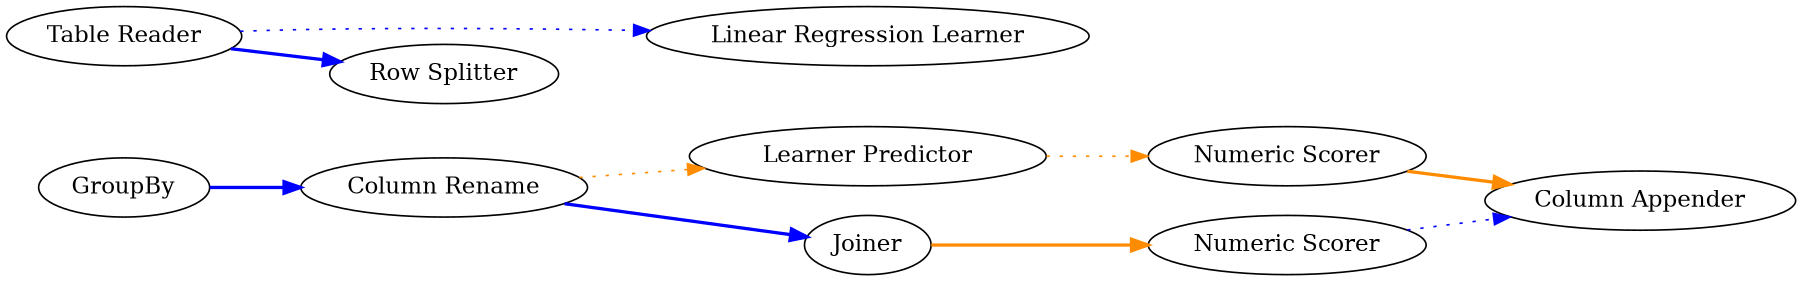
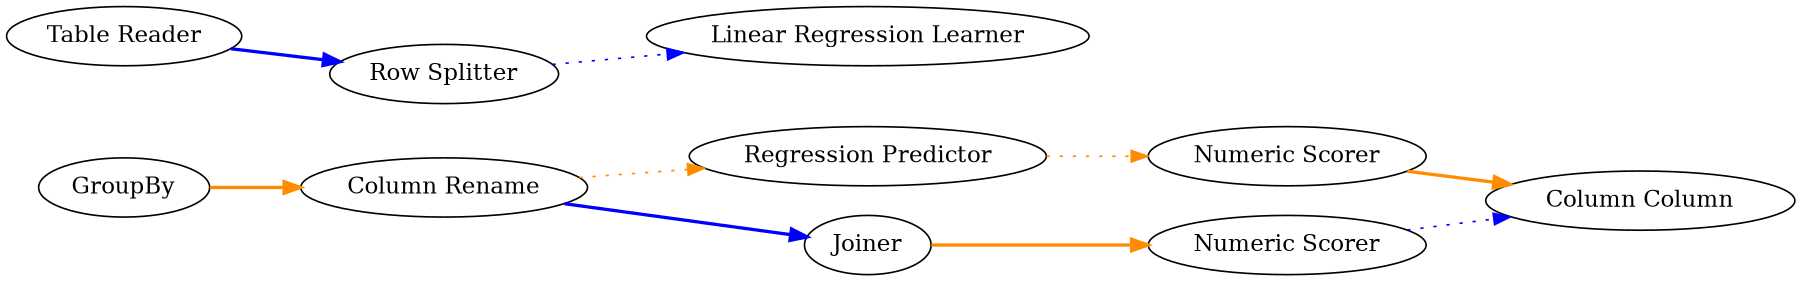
edge "Table Reader" -> "Linear Regression Learner": now "Row Splitter" -> "Linear Regression Learner"
node "Learner Predictor": label "Learner Predictor" -> "Regression Predictor"
edge "GroupBy" -> "Column Rename": color blue -> darkorange
node "Column Appender": label "Column Appender" -> "Column Column"
